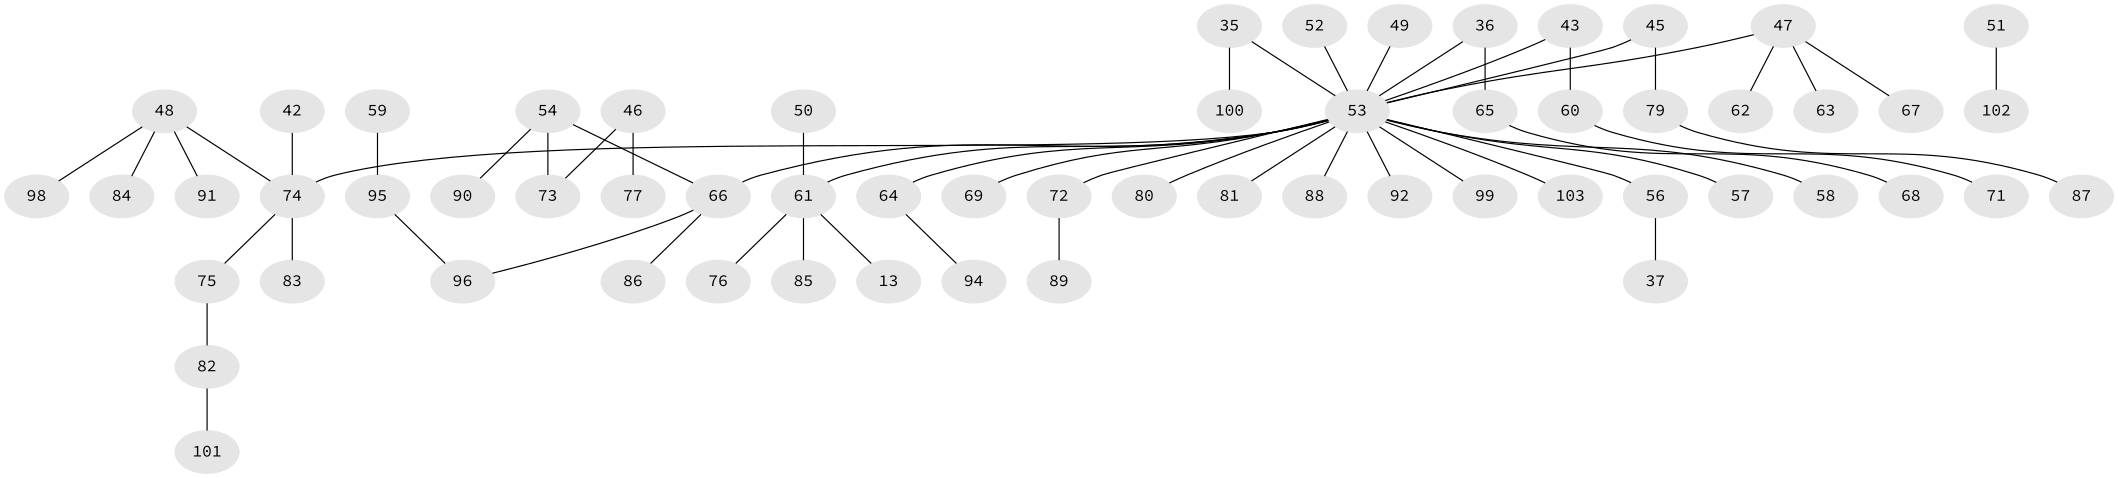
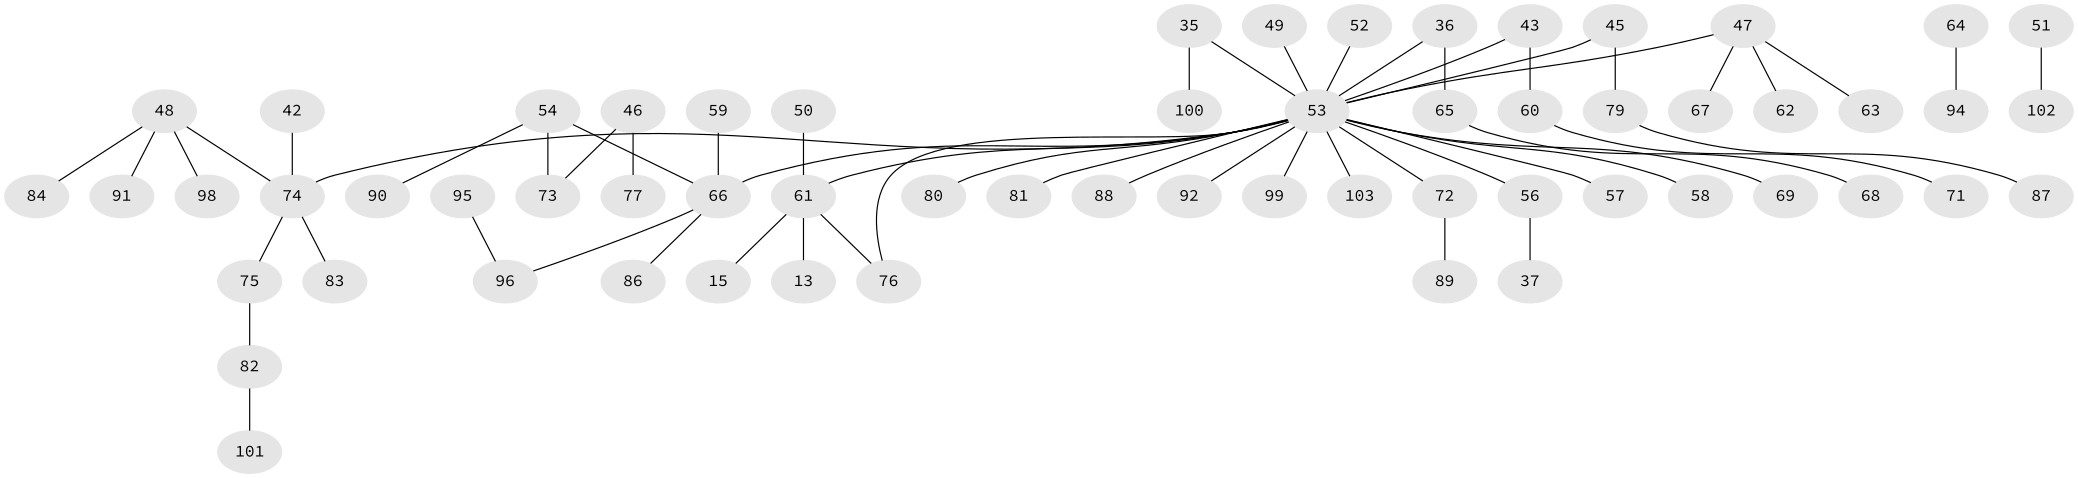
edge "59" -- "95": now "59" -- "66"
edge "53" -- "64": now "53" -- "76"
node "85": label "85" -> "15"
